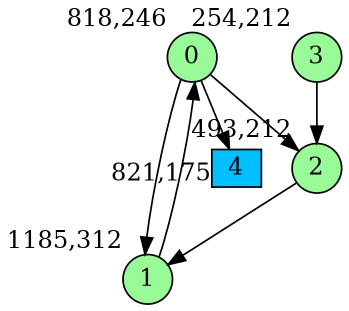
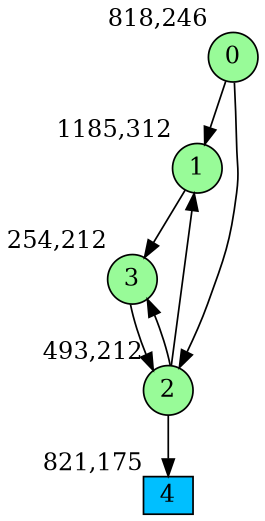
edge "0 818,246" -> "4 821,175": now "2 493,212" -> "4 821,175"
edge "1 1185,312" -> "0 818,246": now "1 1185,312" -> "3 254,212"
edge "2 493,212" -> "3 254,212": added
